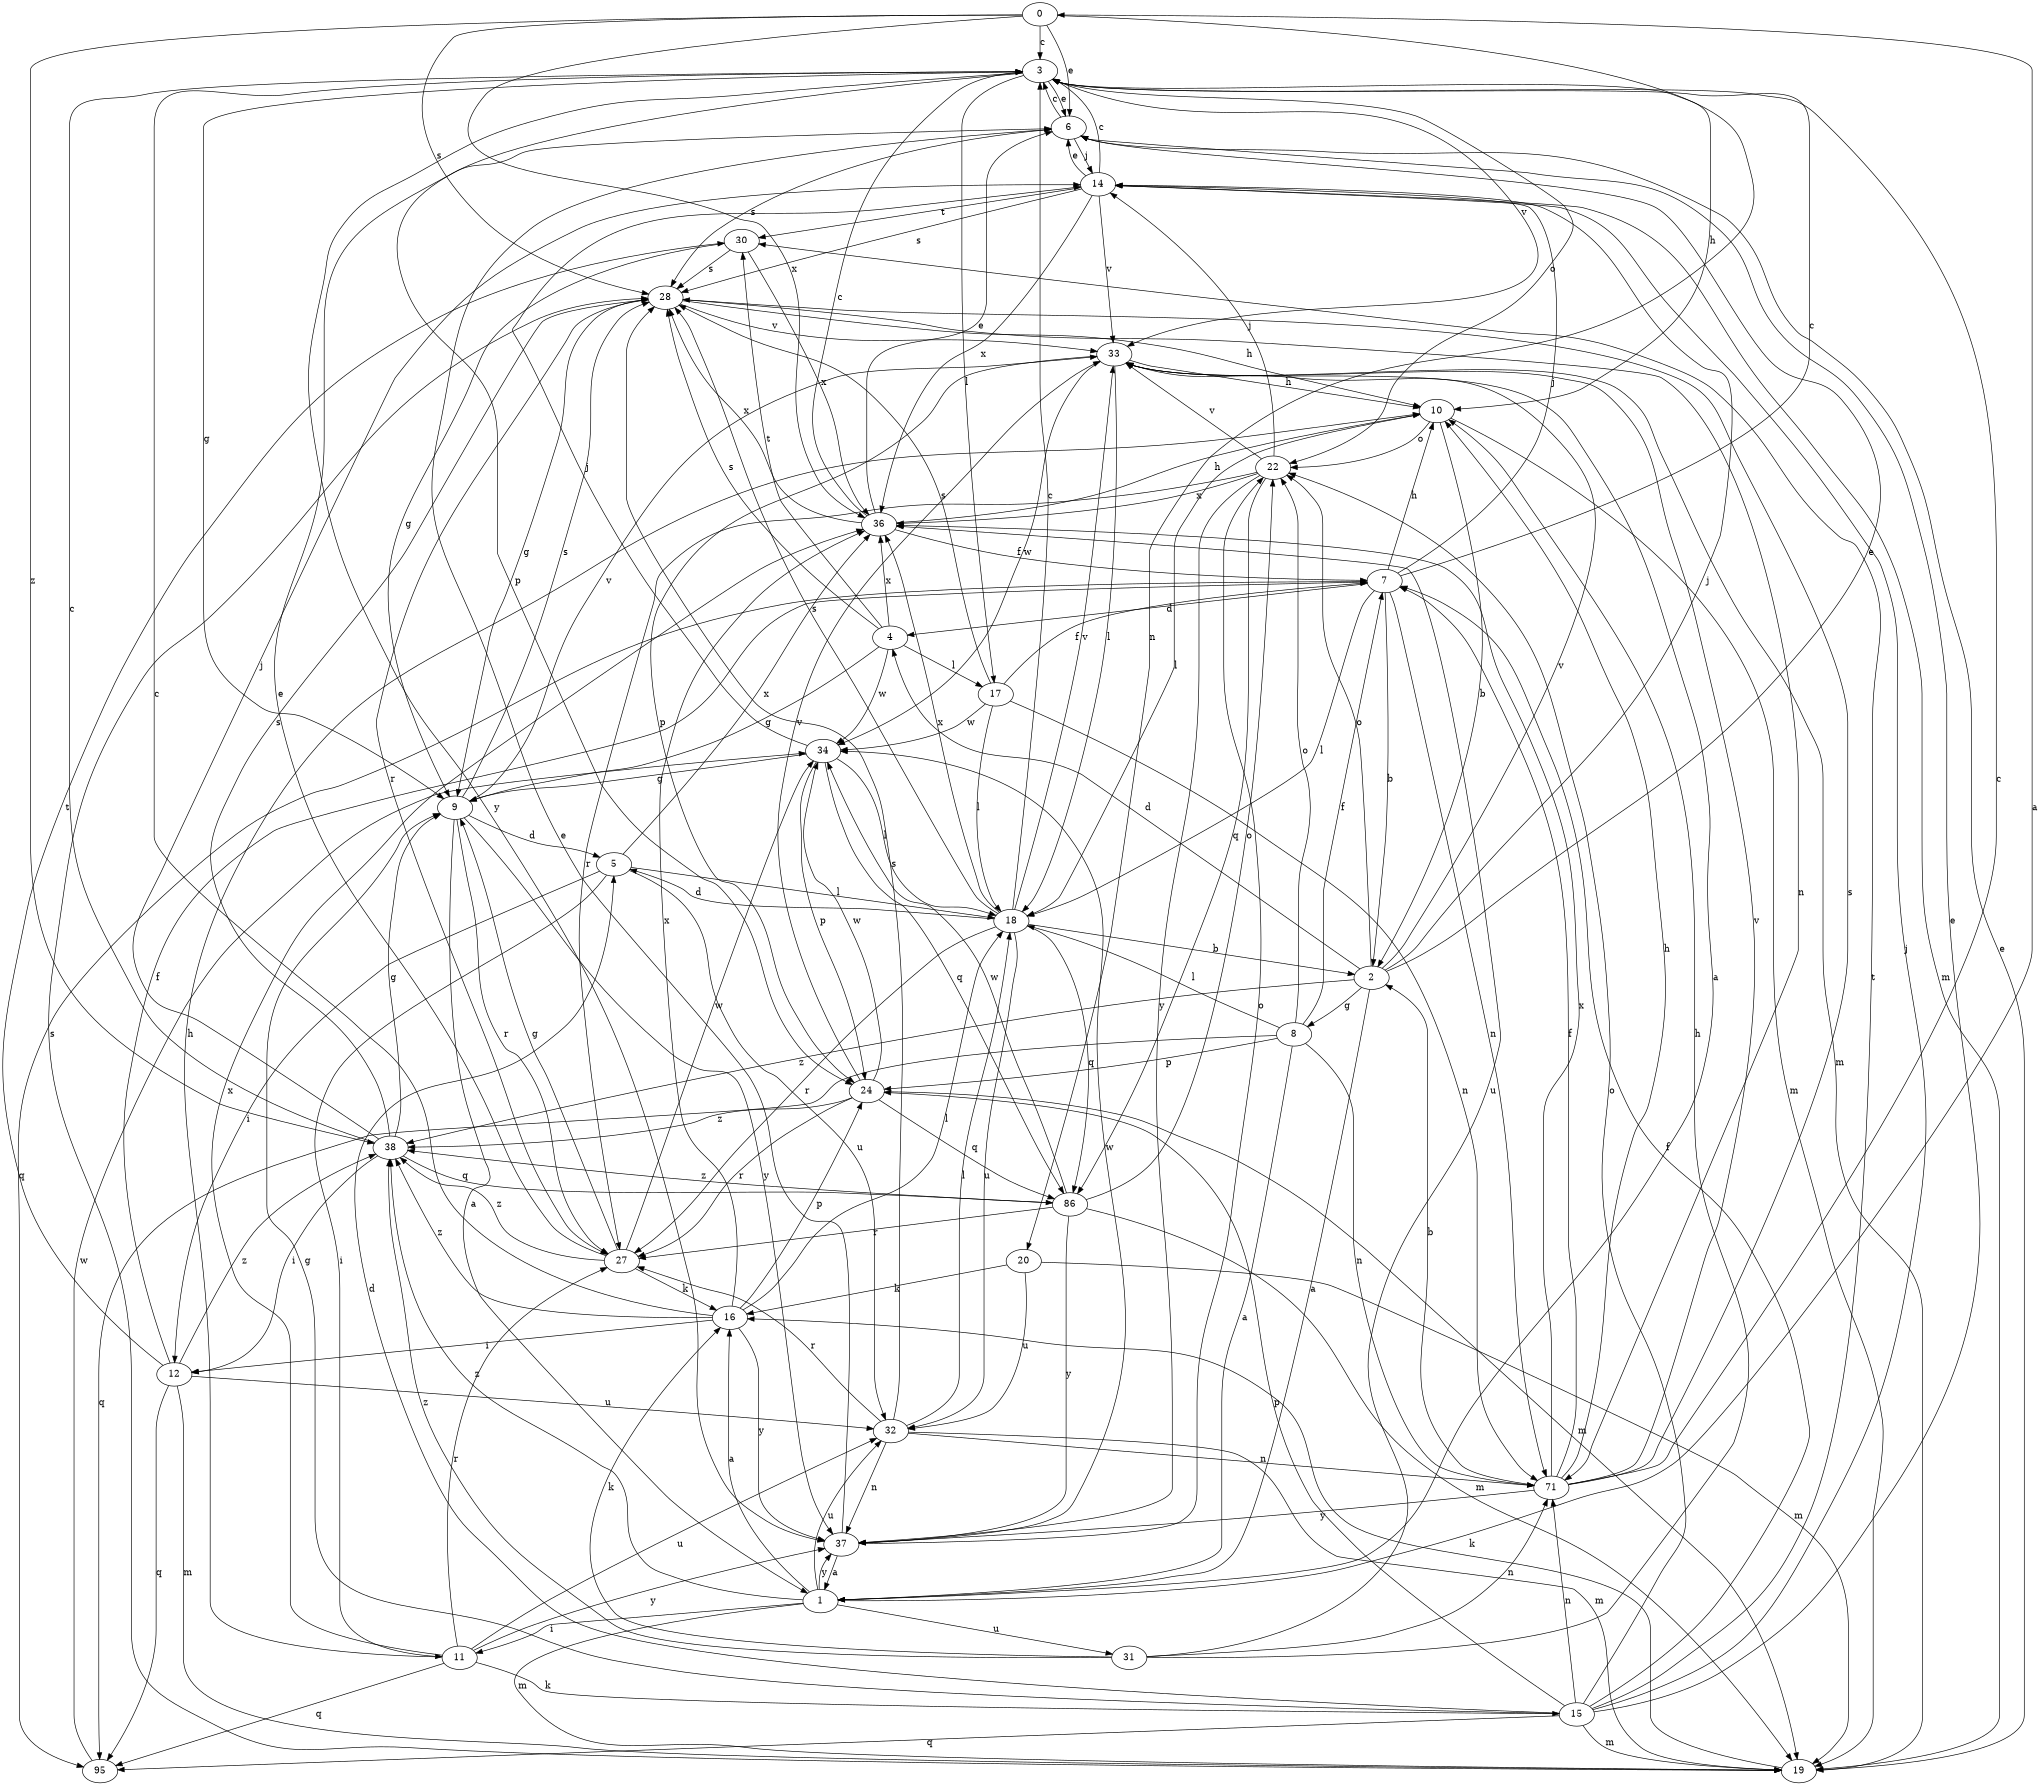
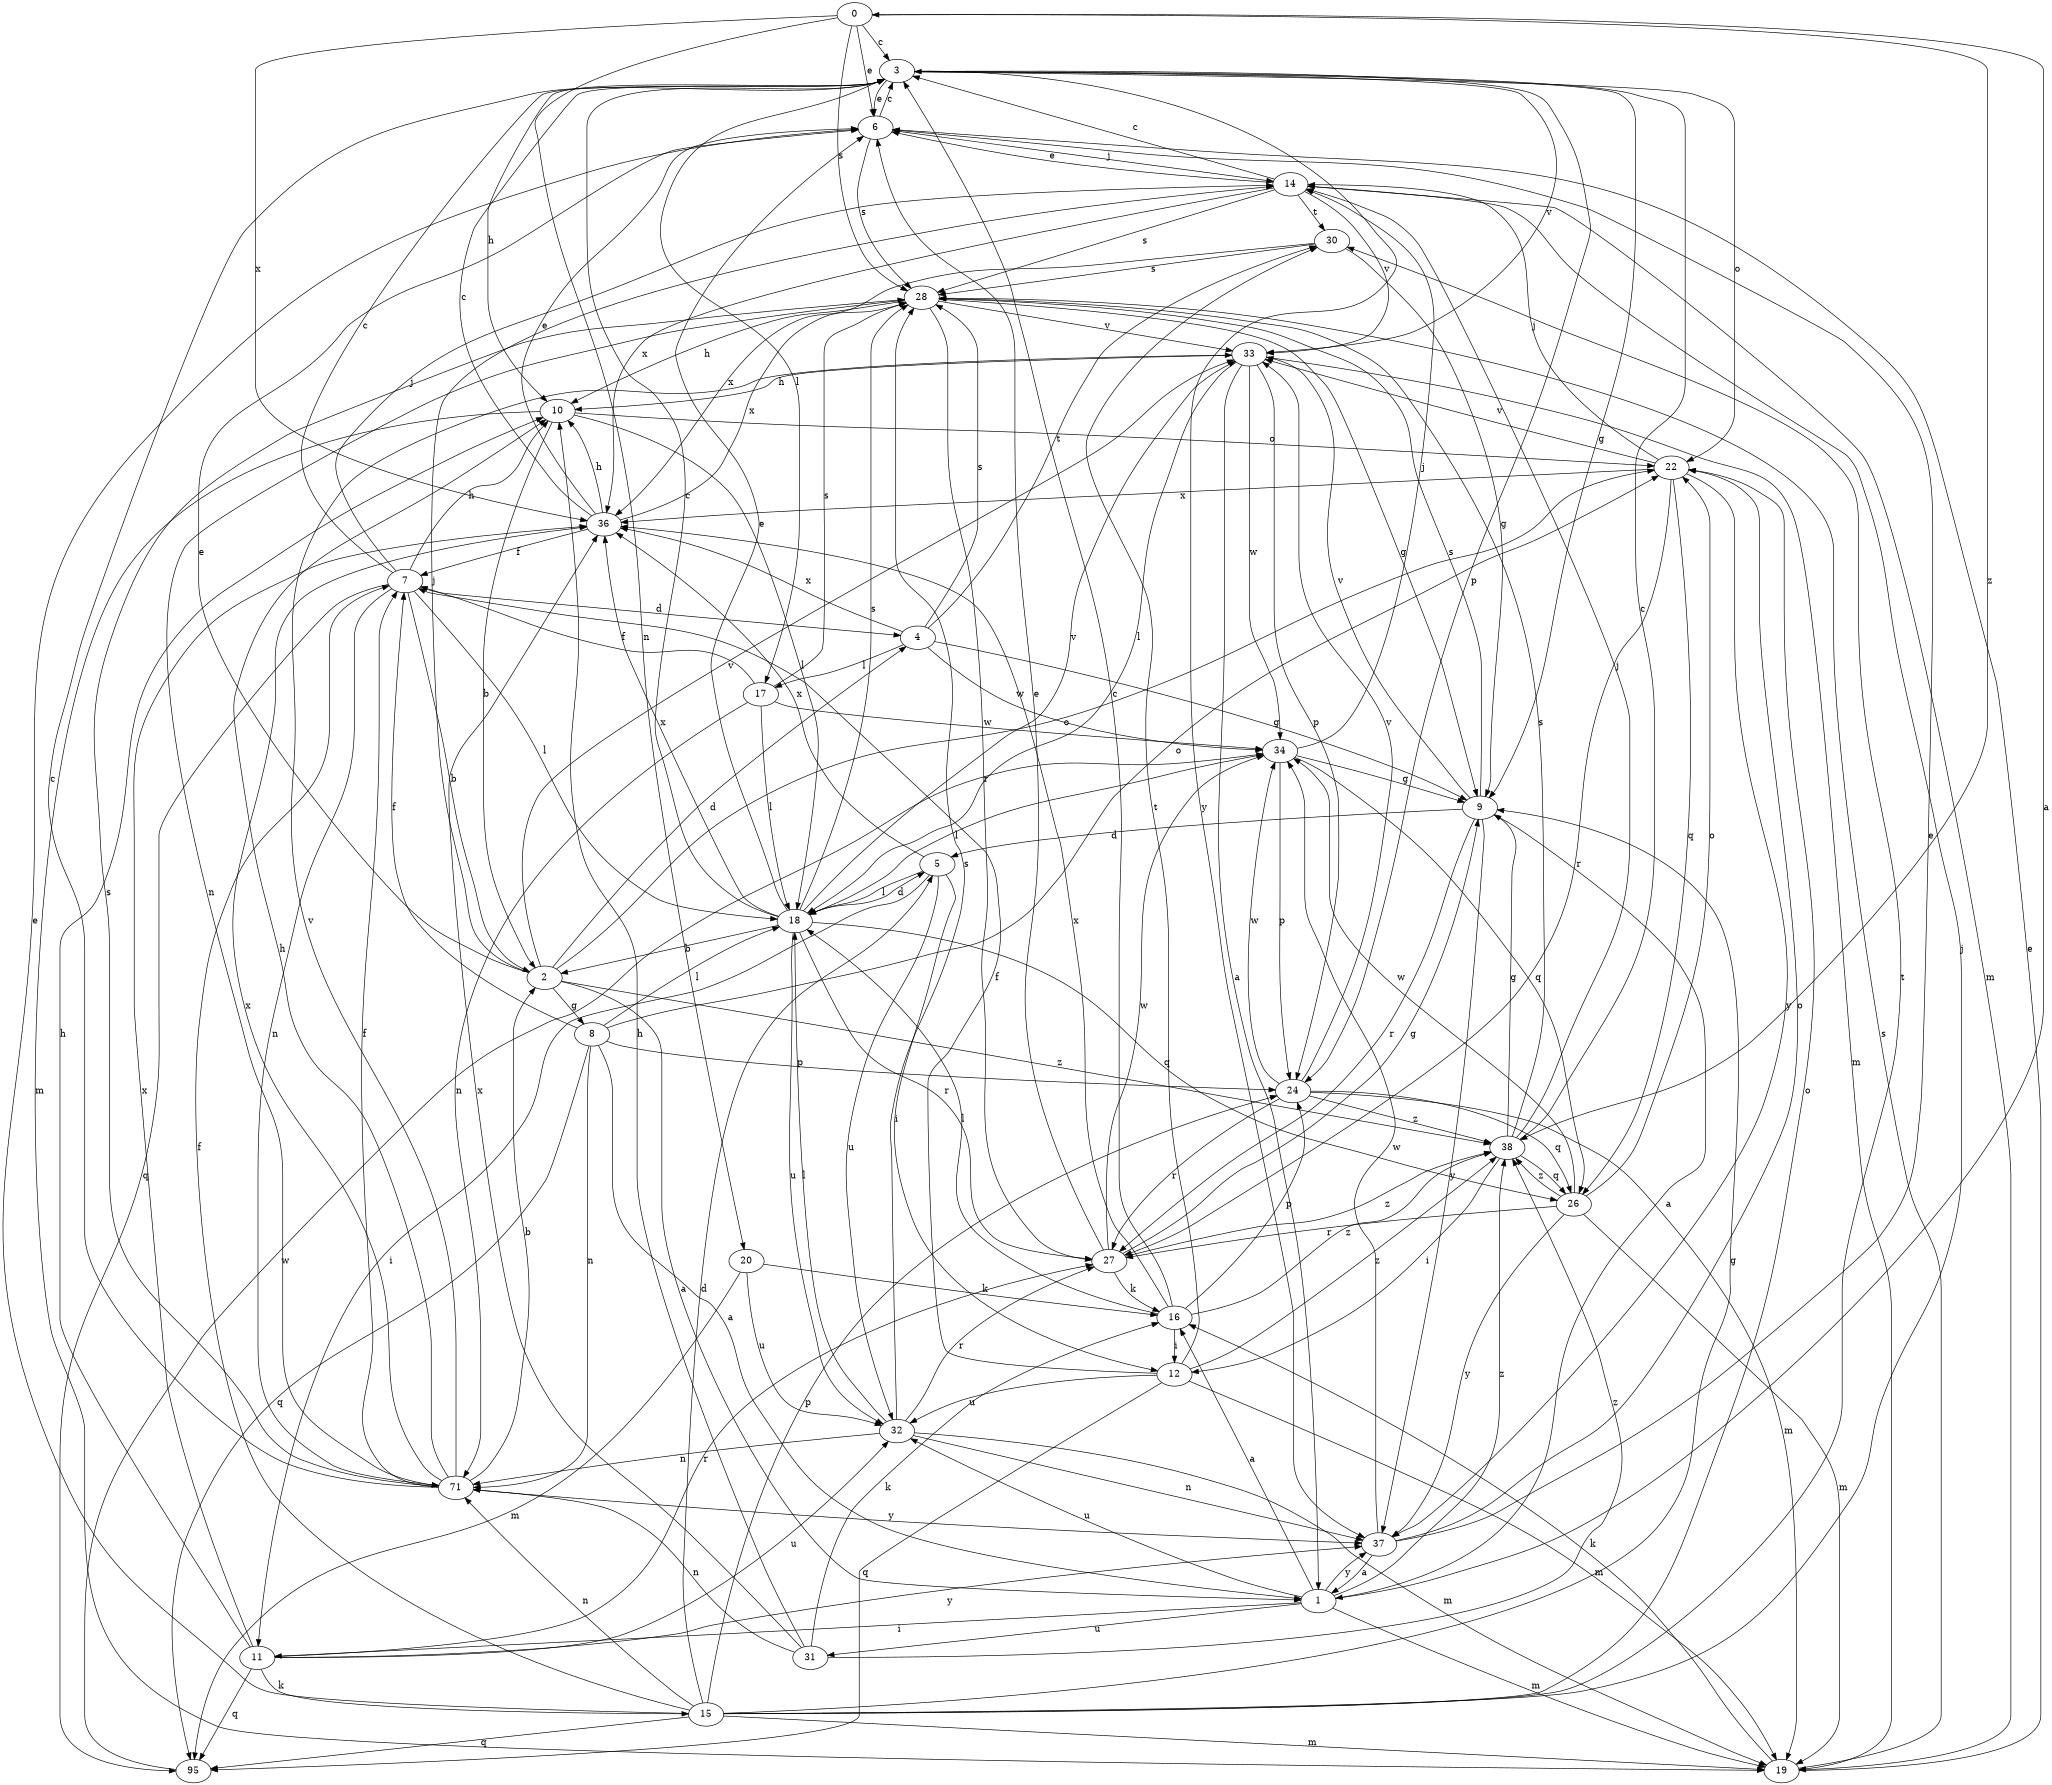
edge "18" -> "6": added, label "e"
edge "31" -> "36": label "u" -> "x"
node "86": label "86" -> "26"
edge "20" -> "19": now "20" -> "95"
edge "16" -> "37": removed, label "y"
